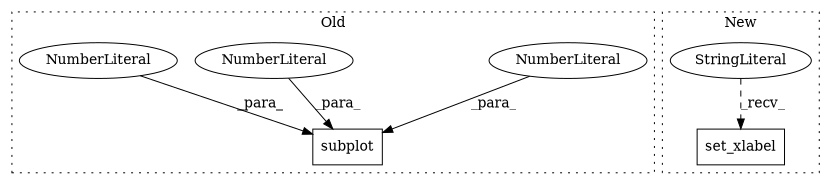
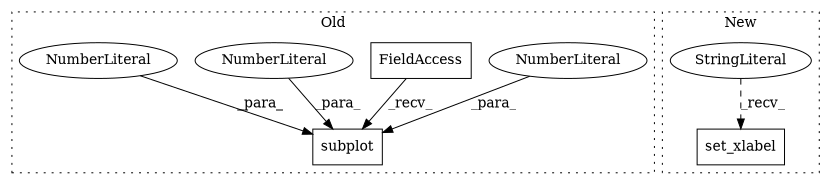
node "FieldAccess": added
